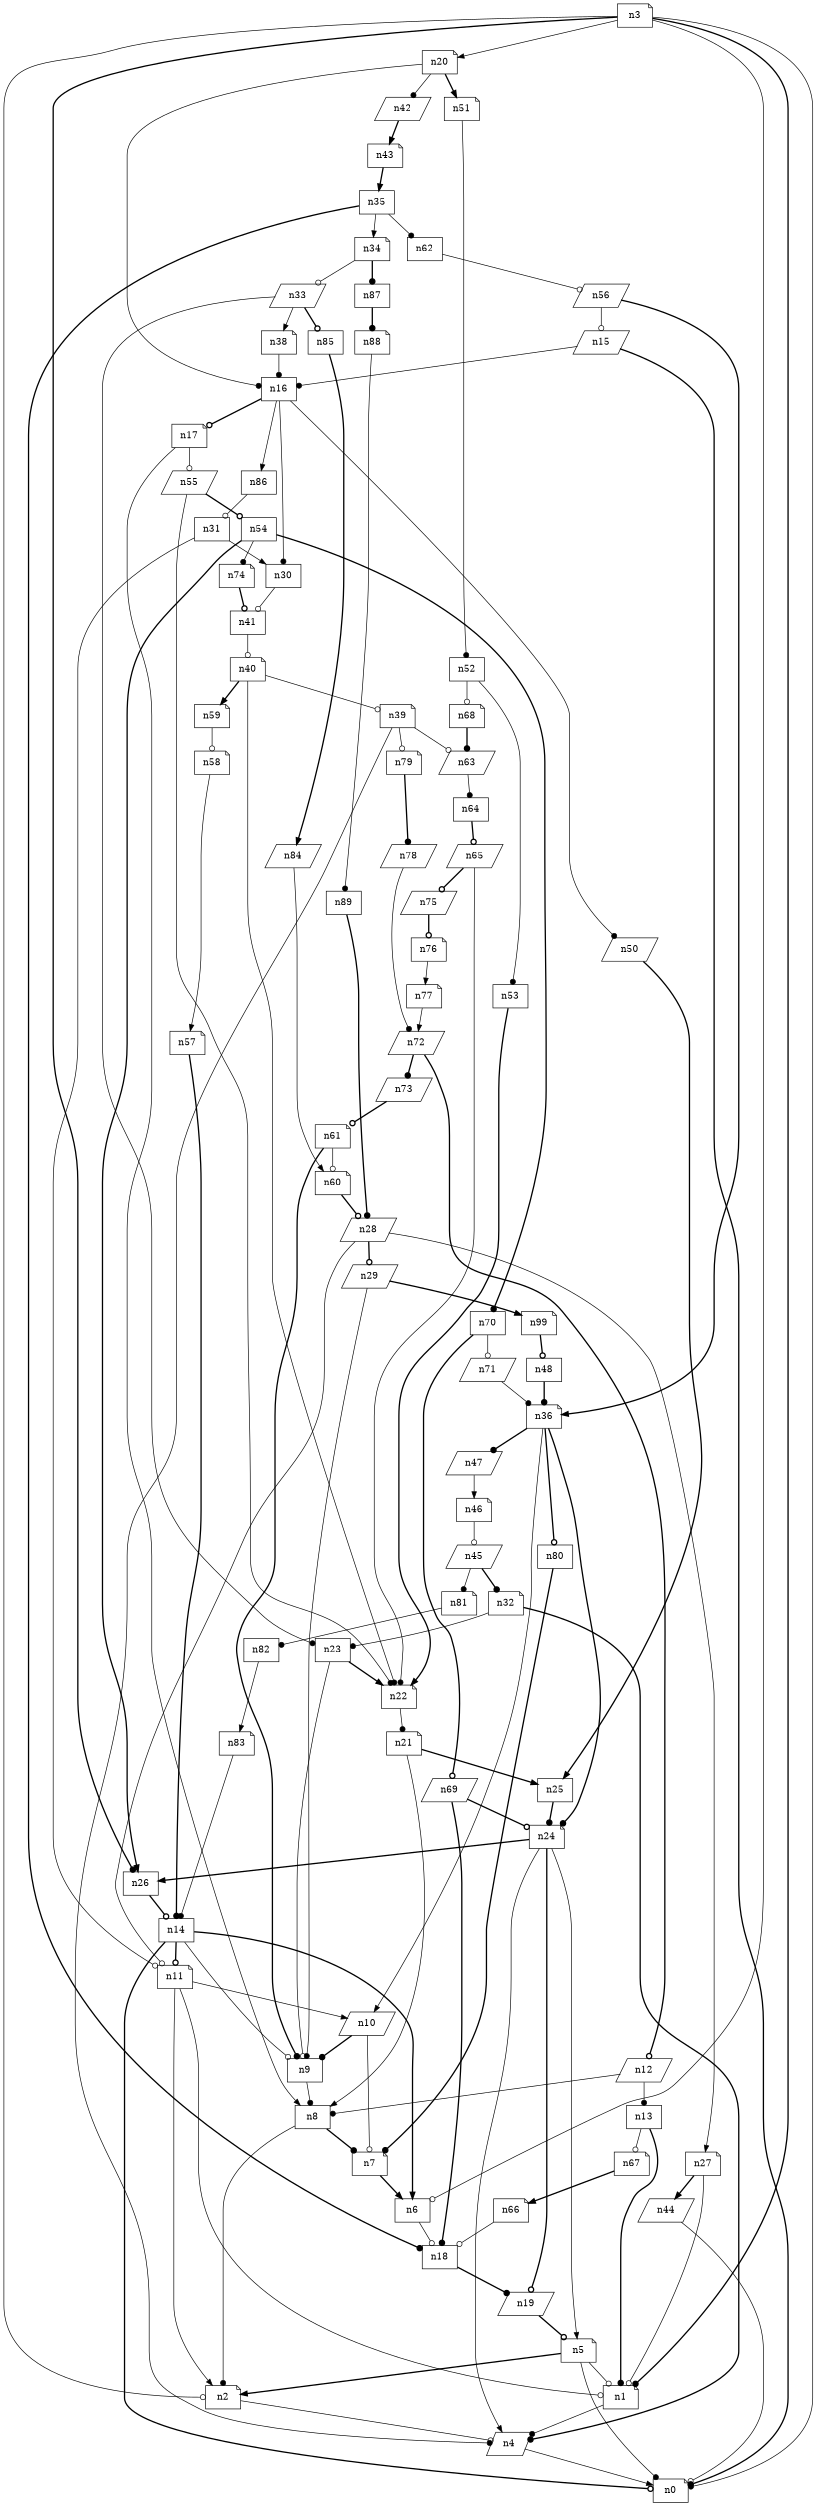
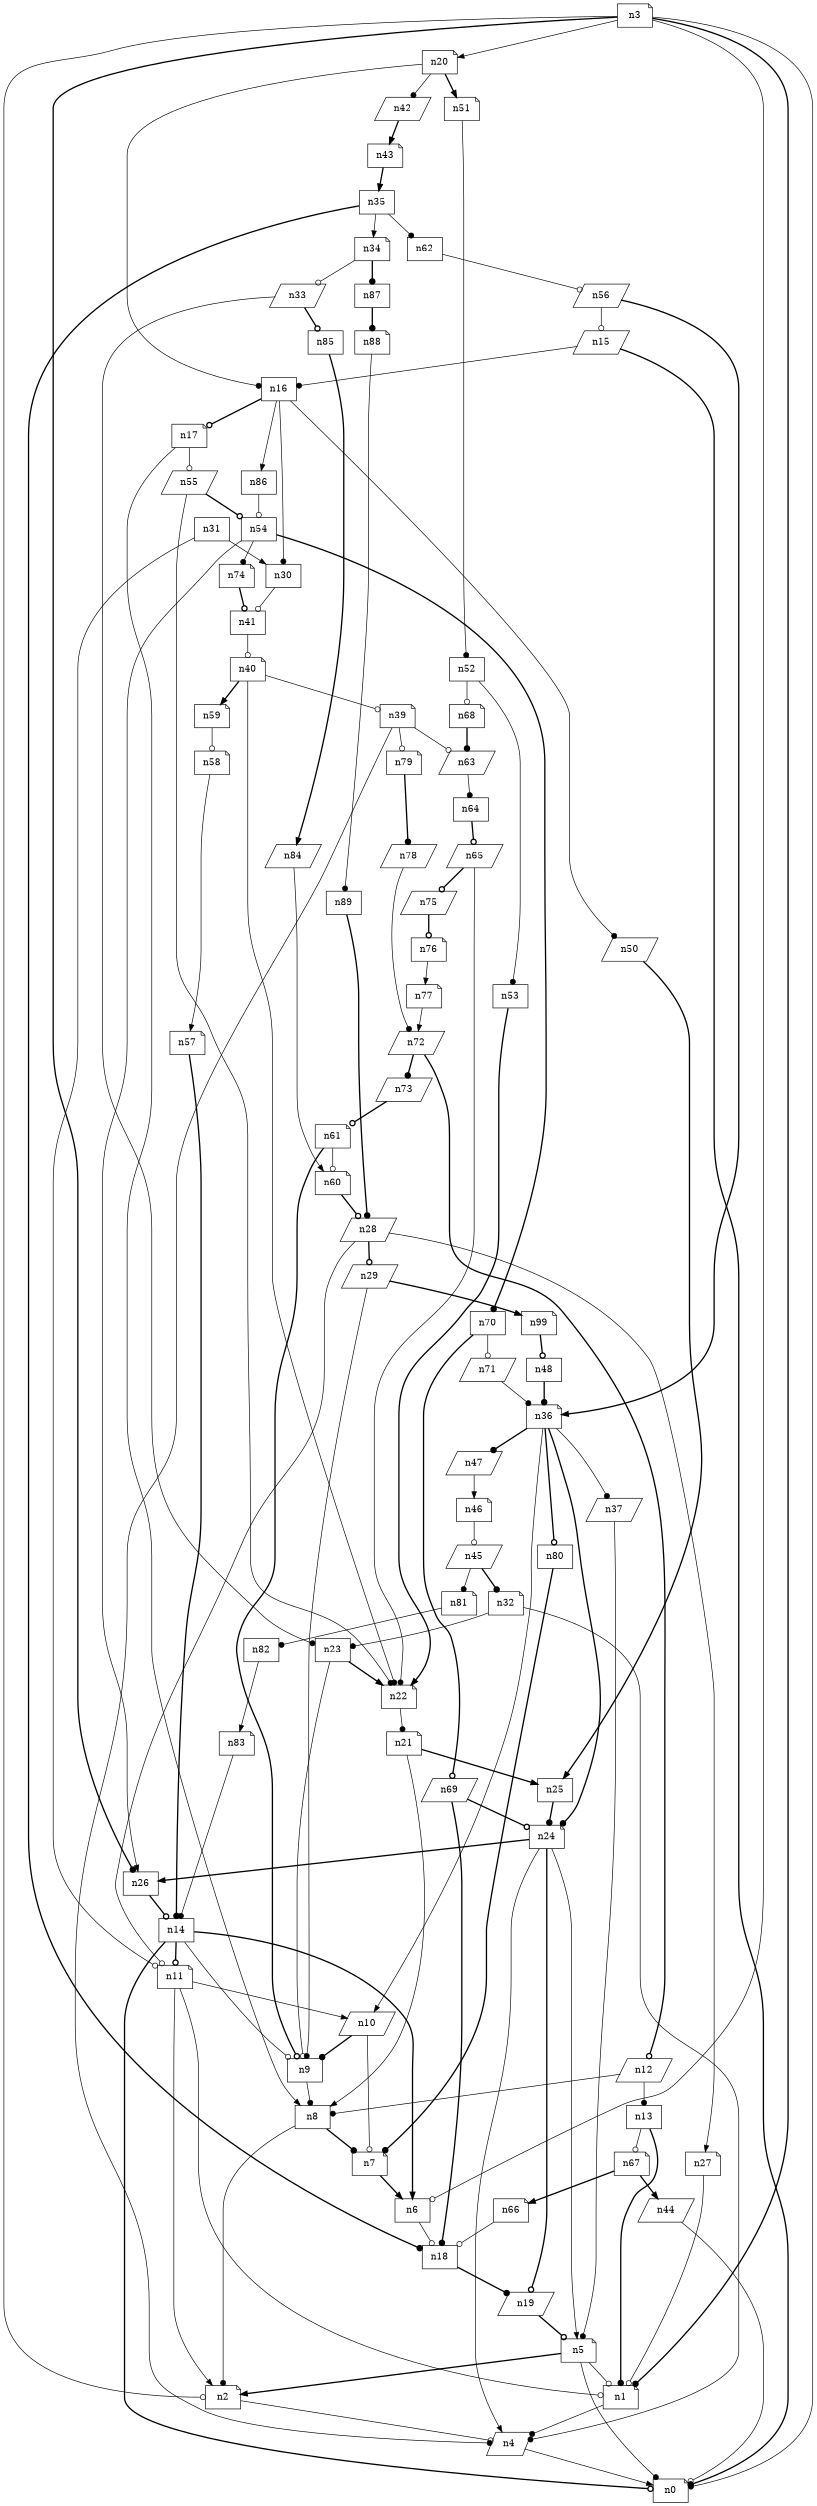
node "n38": removed
edge "n86" -> "n31": now "n86" -> "n54"
edge "n54" -> "n26": style bold -> solid
node "n37": added
edge "n61" -> "n9": arrowhead dot -> odot
edge "n32" -> "n4": style bold -> solid
edge "n27" -> "n44": now "n67" -> "n44"
